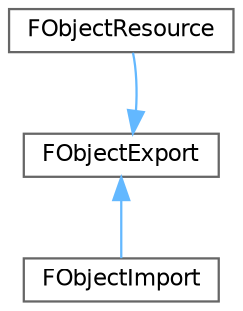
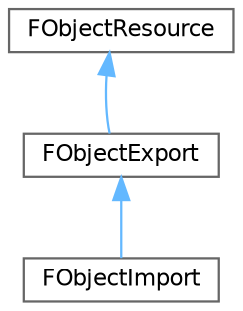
edge "FObjectResource" -> "FObjectExport": reversed
